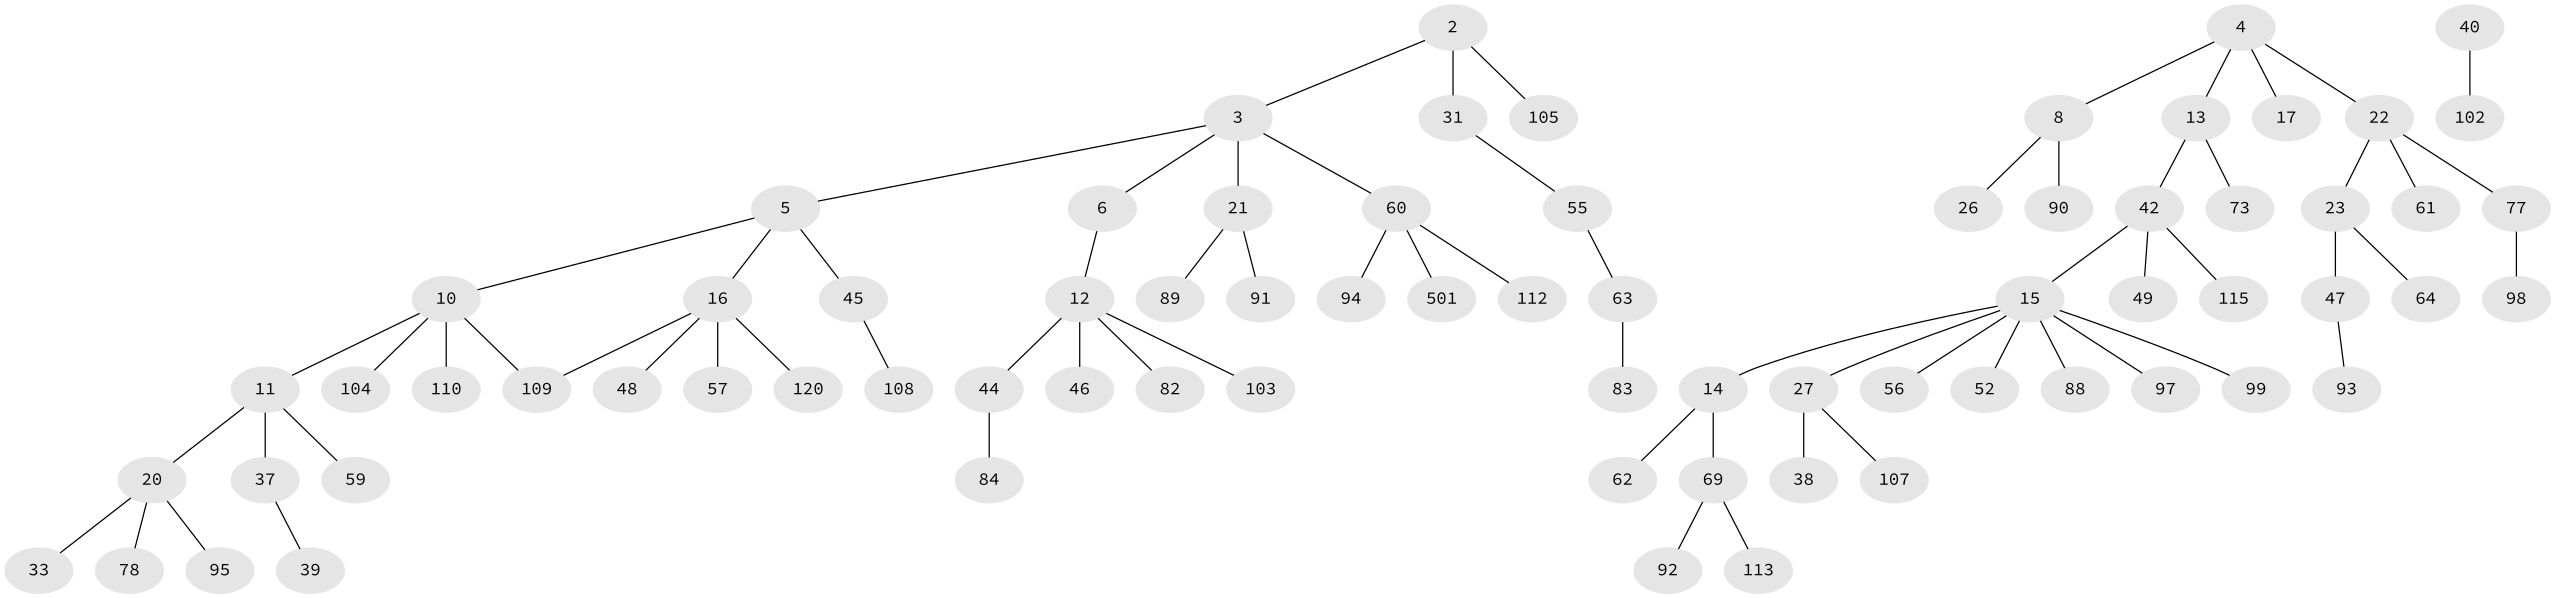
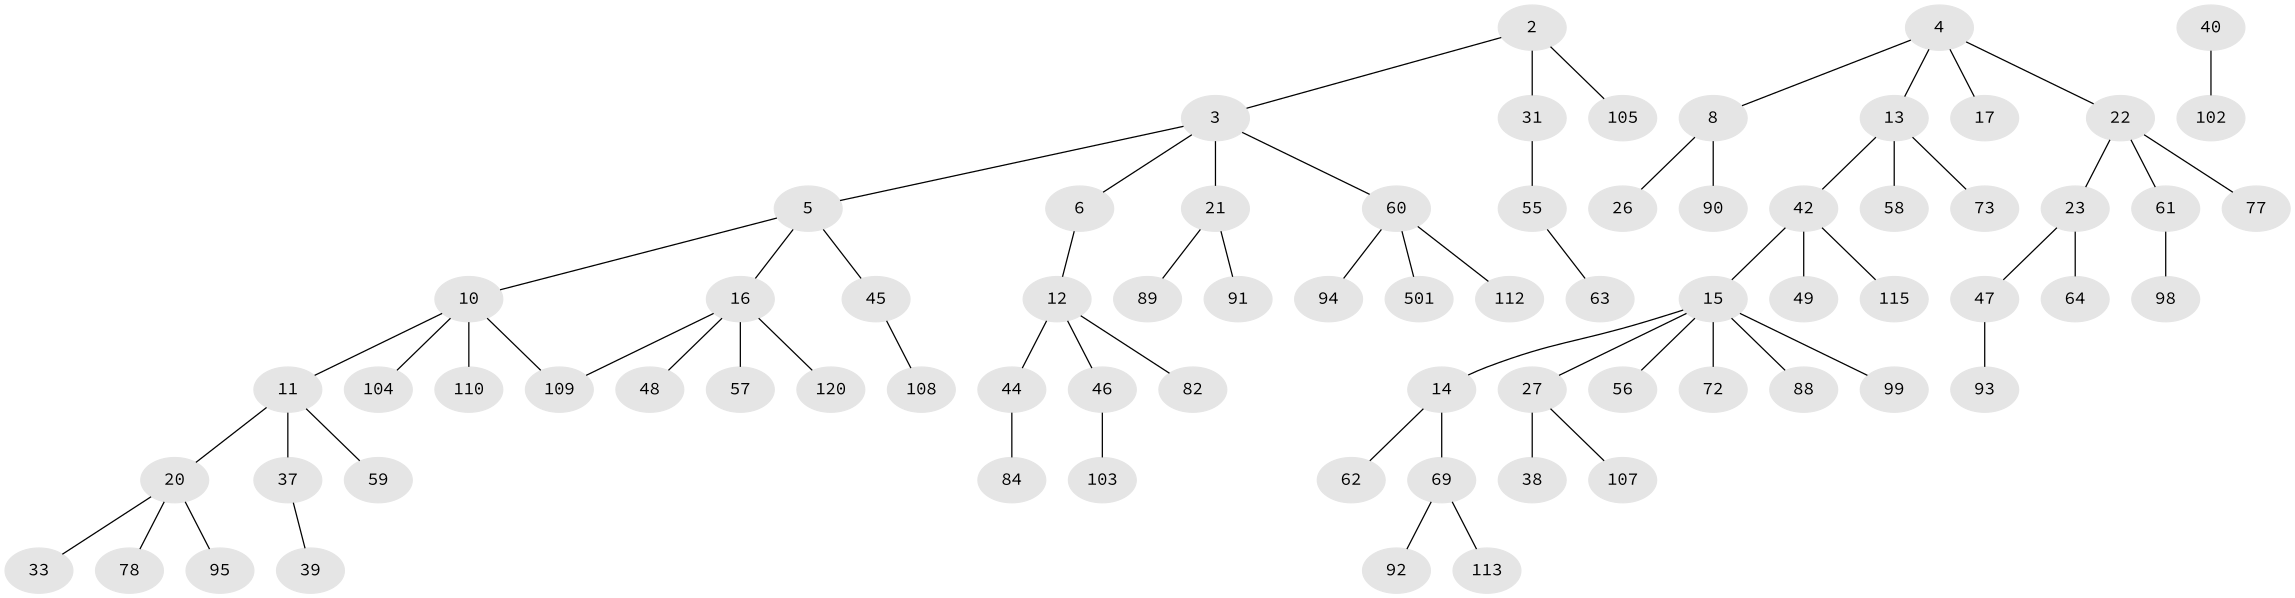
node "58": added
edge "77" -- "98": now "61" -- "98"
edge "12" -- "103": now "46" -- "103"
node "83": removed
node "52": label "52" -> "72"
node "97": removed
